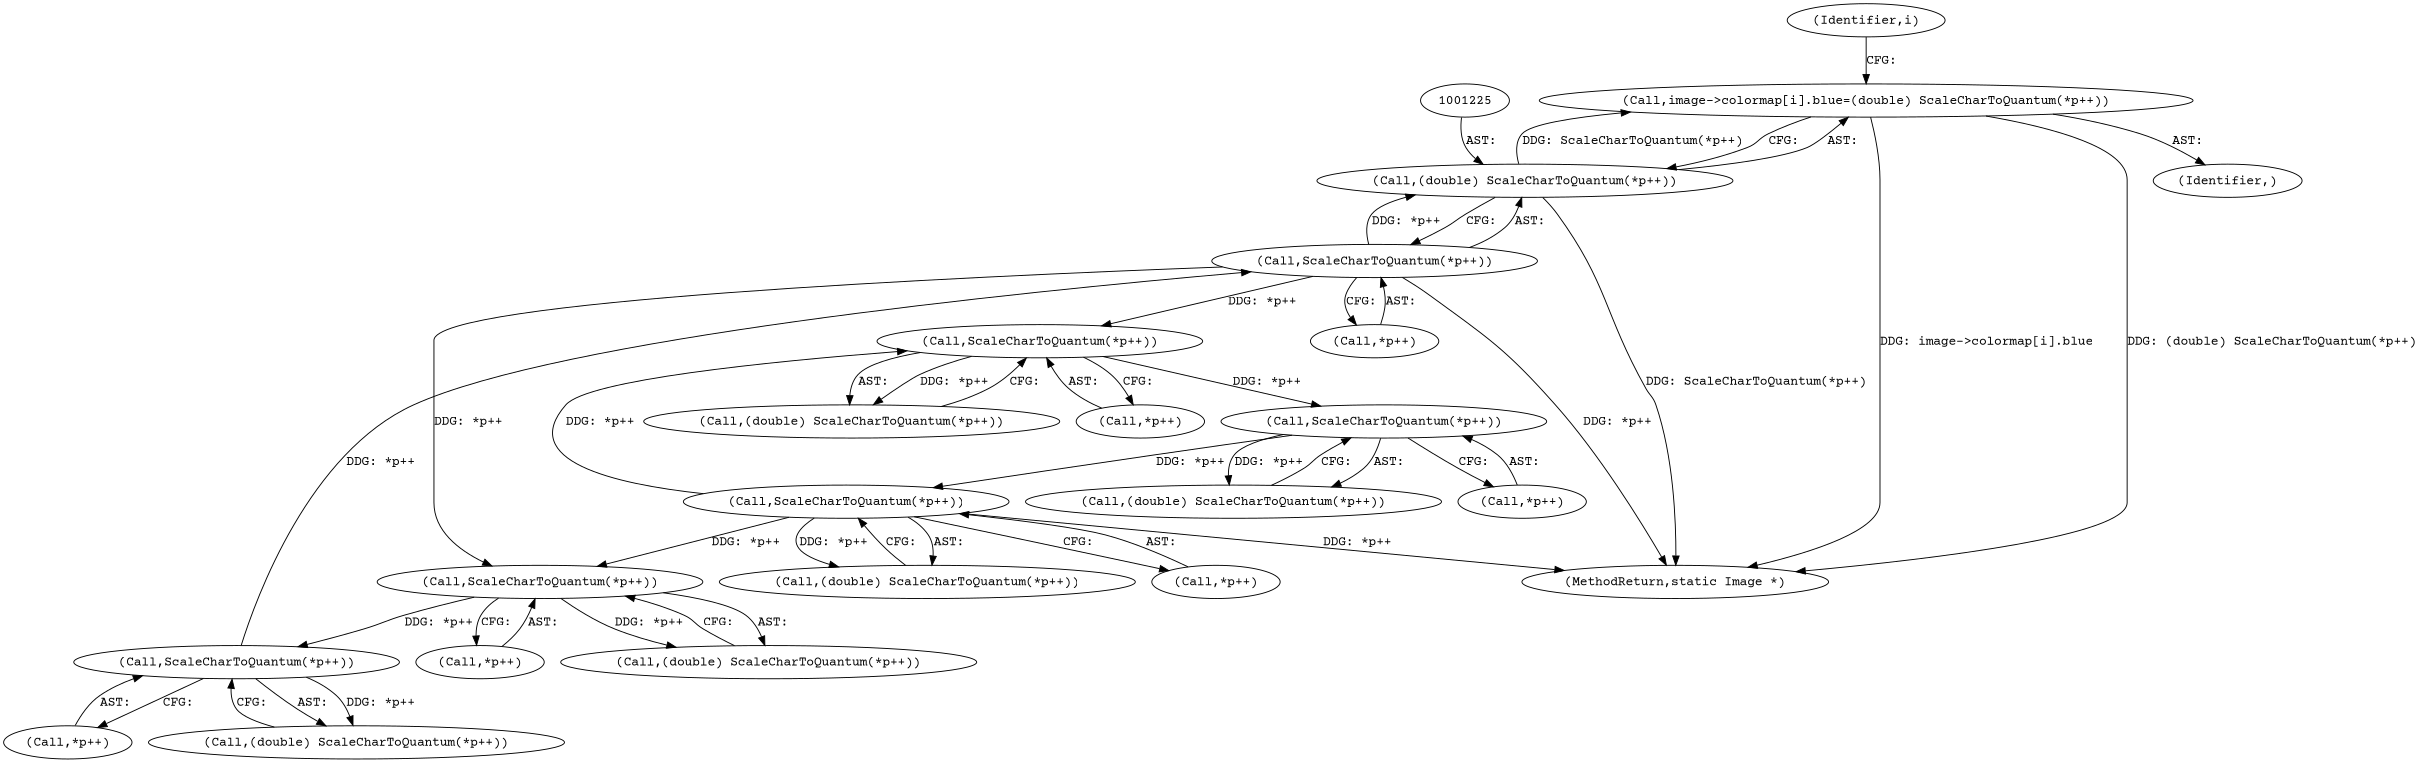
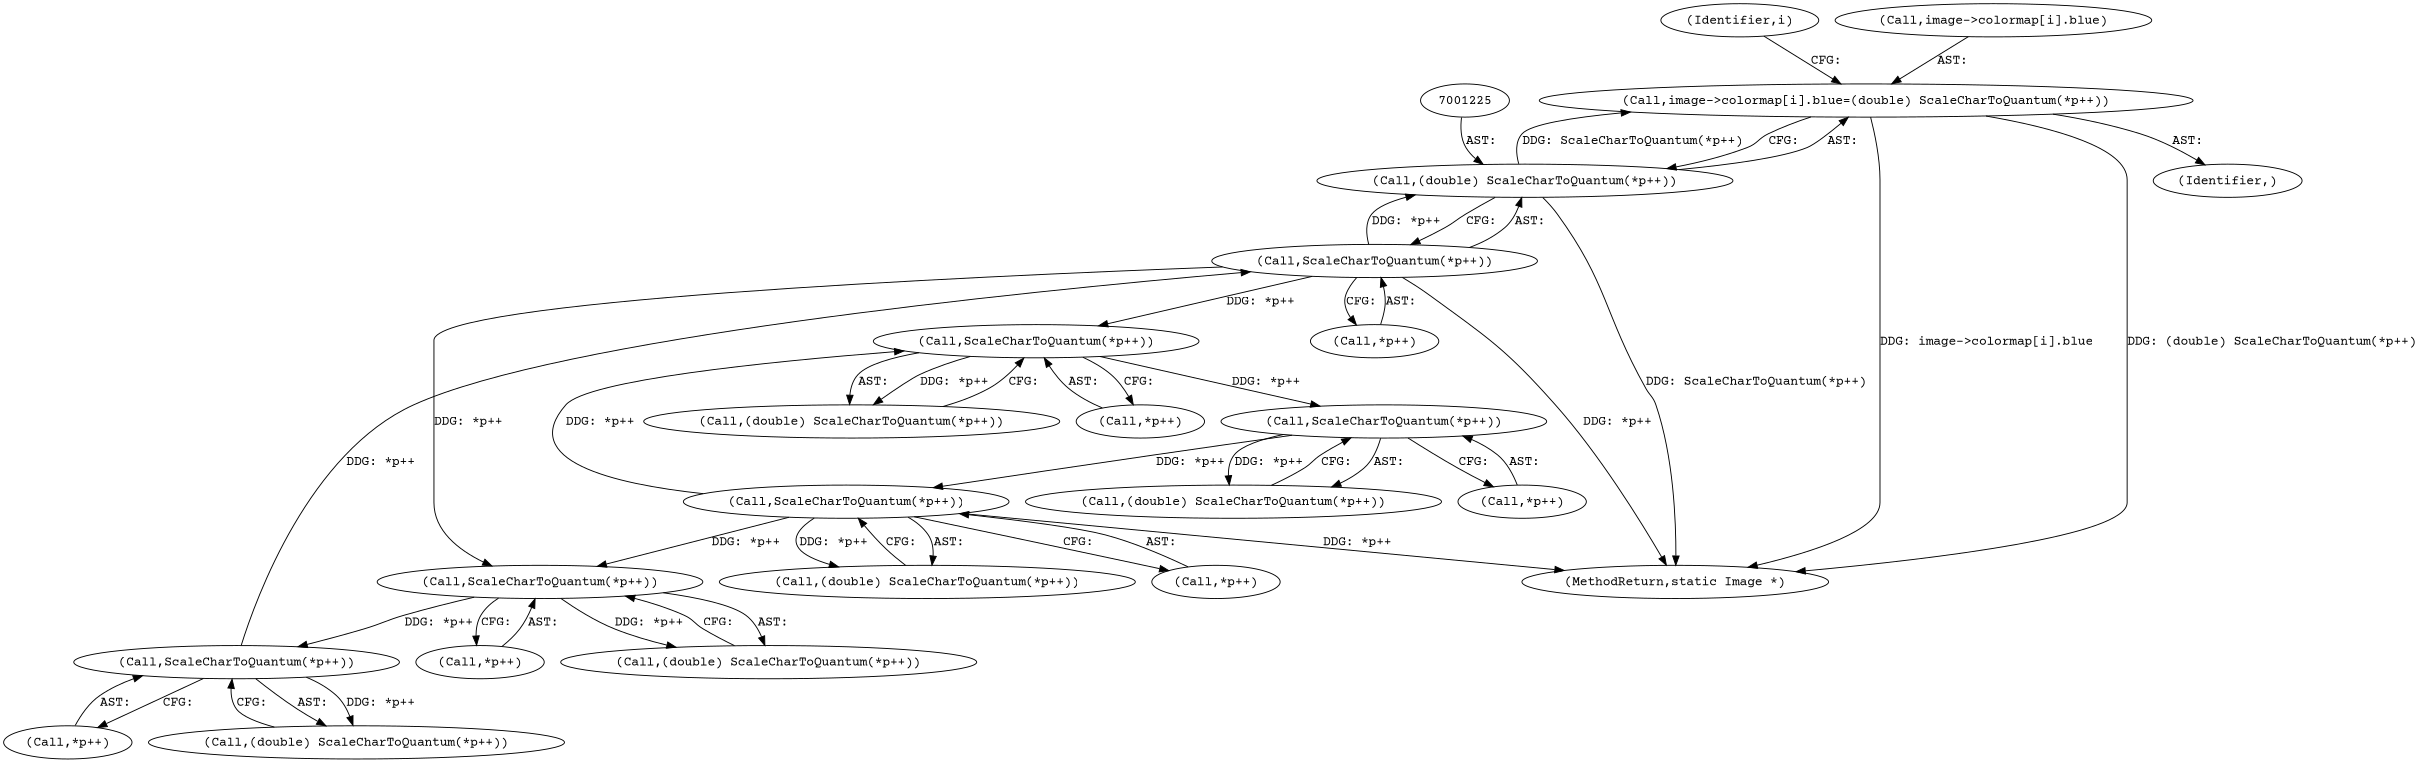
node "(Call,image->colormap[i].blue)": added
node "1001225": label "1001225" -> "7001225"
